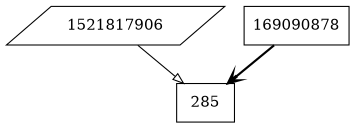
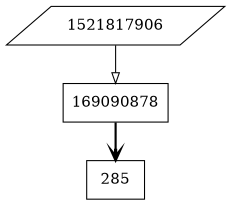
edge "1521817906" -> "285": now "1521817906" -> "169090878"
